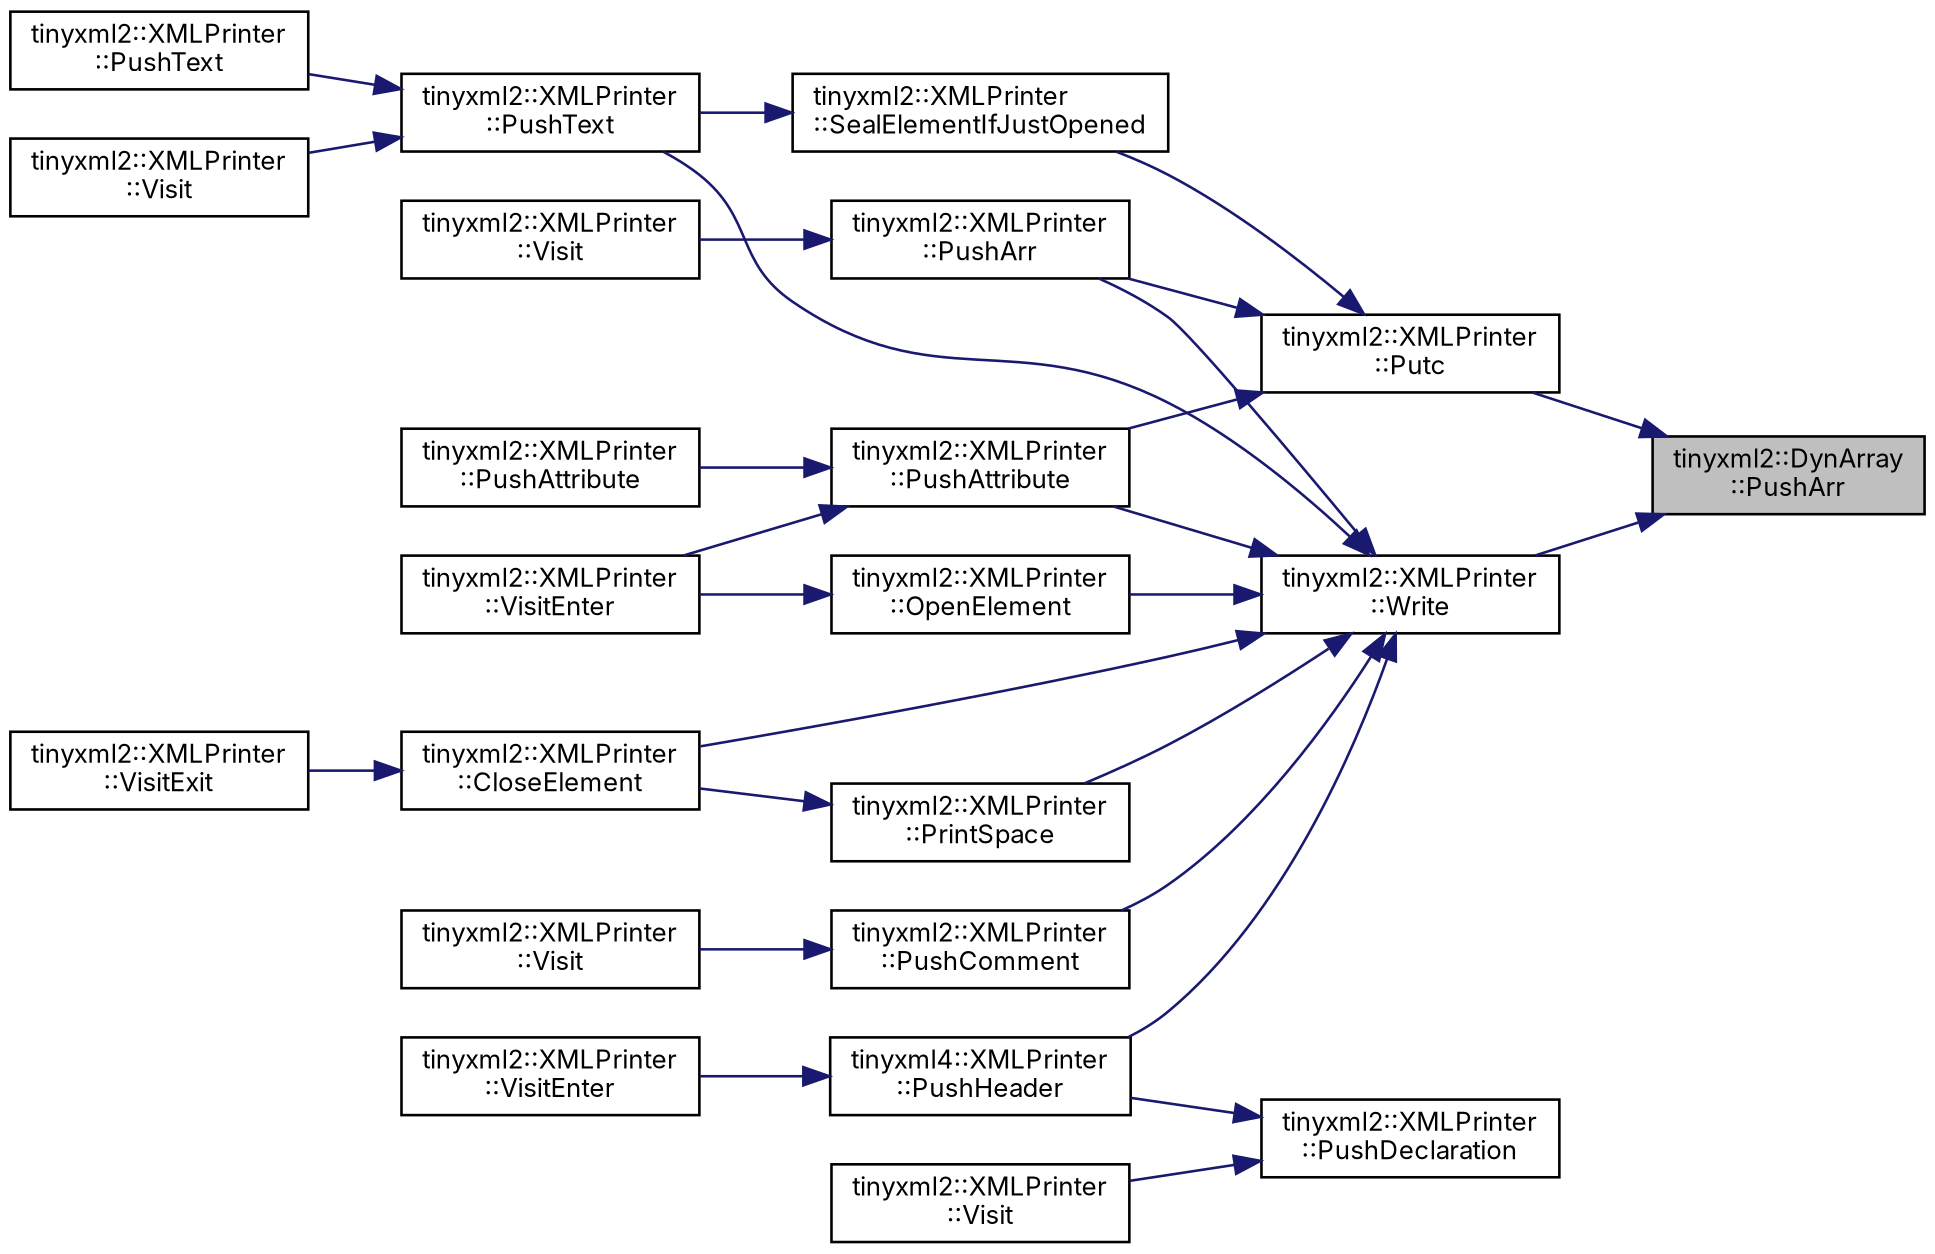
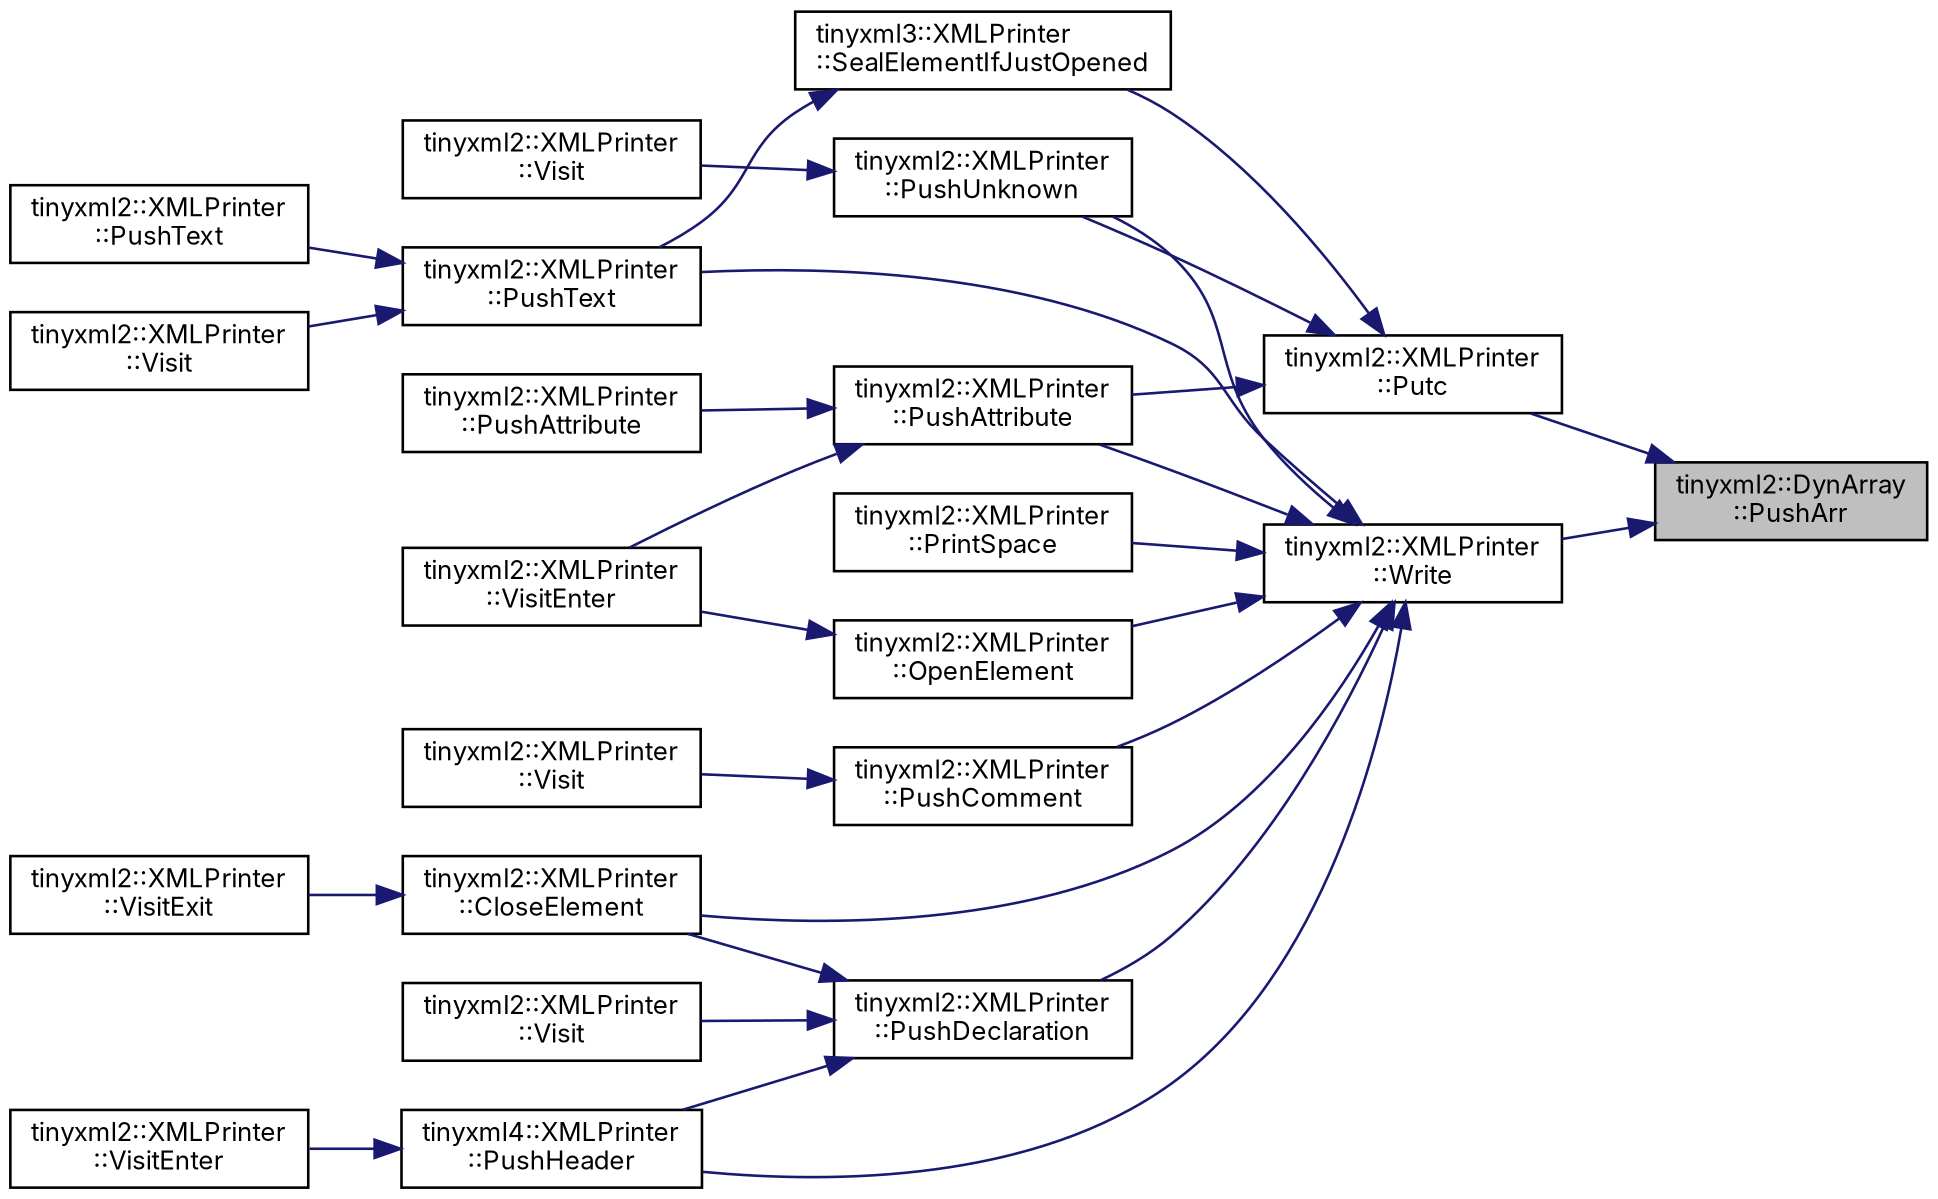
node "tinyxml2::XMLPrinter ::SealElementIfJustOpened": label "tinyxml2::XMLPrinter ::SealElementIfJustOpened" -> "tinyxml3::XMLPrinter ::SealElementIfJustOpened"
node "tinyxml2::XMLPrinter ::PushArr": label "tinyxml2::XMLPrinter ::PushArr" -> "tinyxml2::XMLPrinter ::PushUnknown"
edge "tinyxml2::XMLPrinter ::CloseElement" -> "tinyxml2::XMLPrinter ::PrintSpace": now "tinyxml2::XMLPrinter ::CloseElement" -> "tinyxml2::XMLPrinter ::PushDeclaration"
edge "tinyxml2::XMLPrinter ::PushDeclaration" -> "tinyxml2::XMLPrinter ::Write": added
